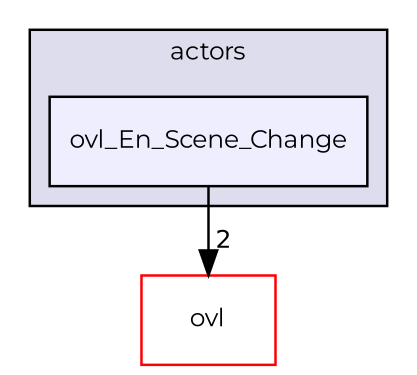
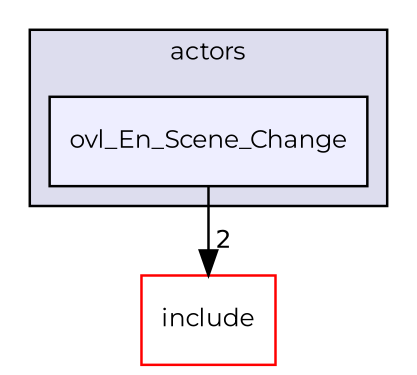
node "ovl": label "ovl" -> "include"
